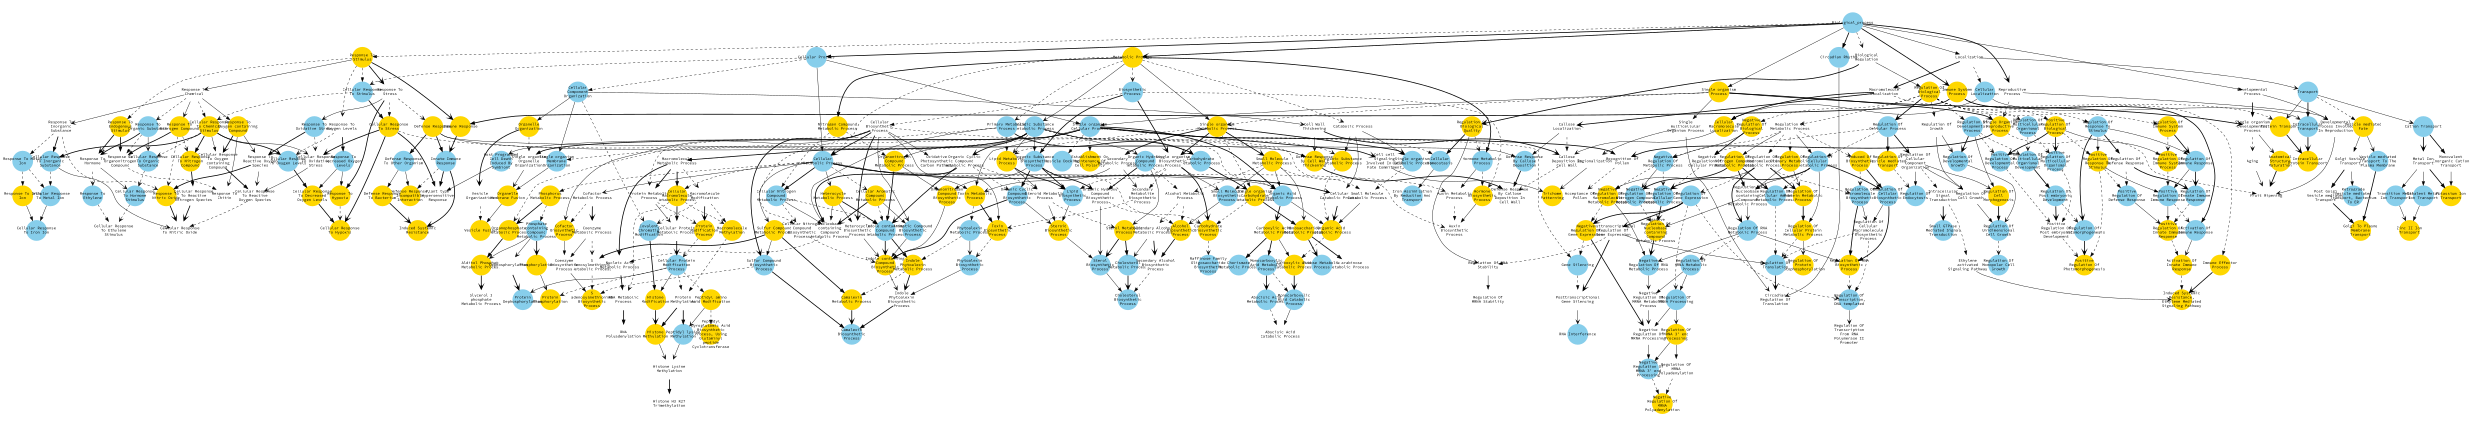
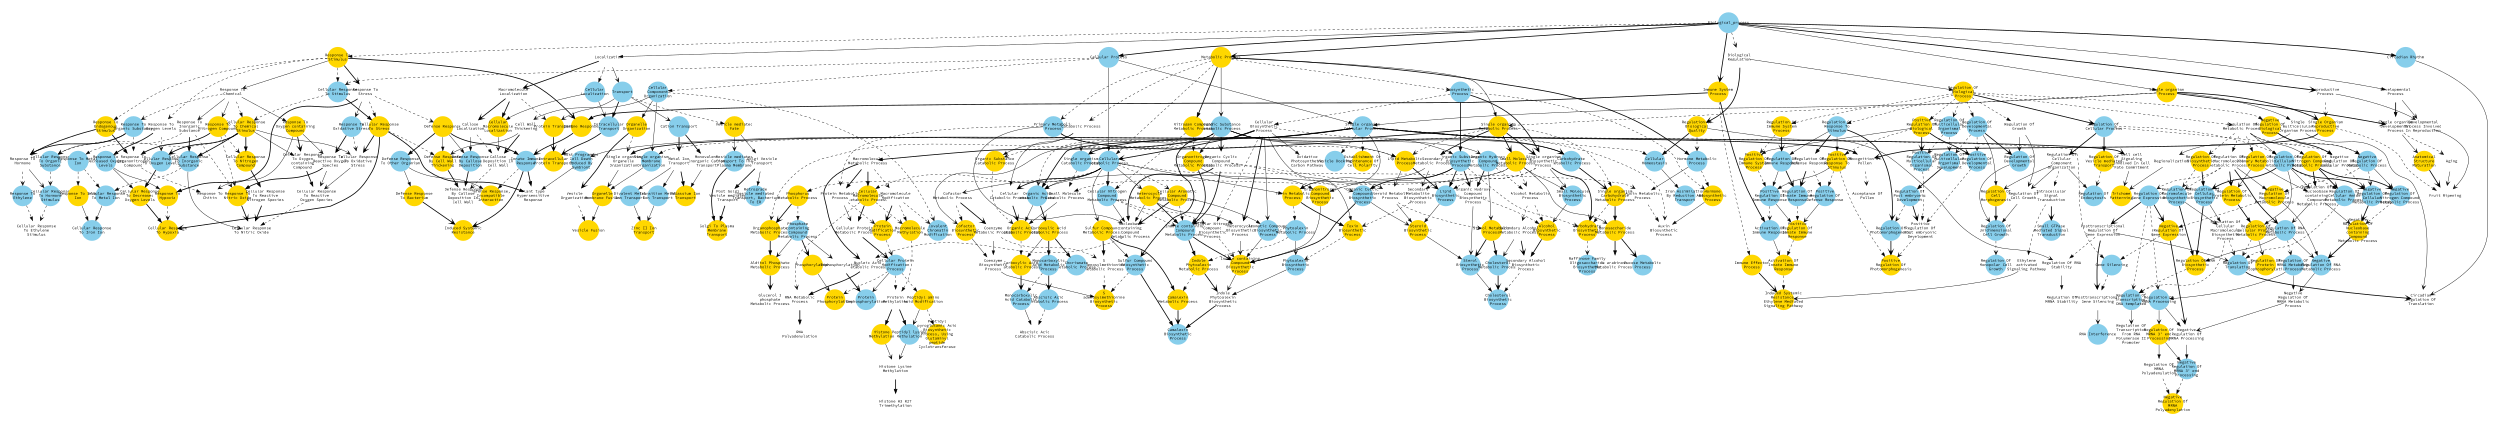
node "Induced Of Biosynthetic Process": label "Induced Of Biosynthetic Process" -> "Regulation Of Biosynthetic Process"
node "Histone Modification": removed
